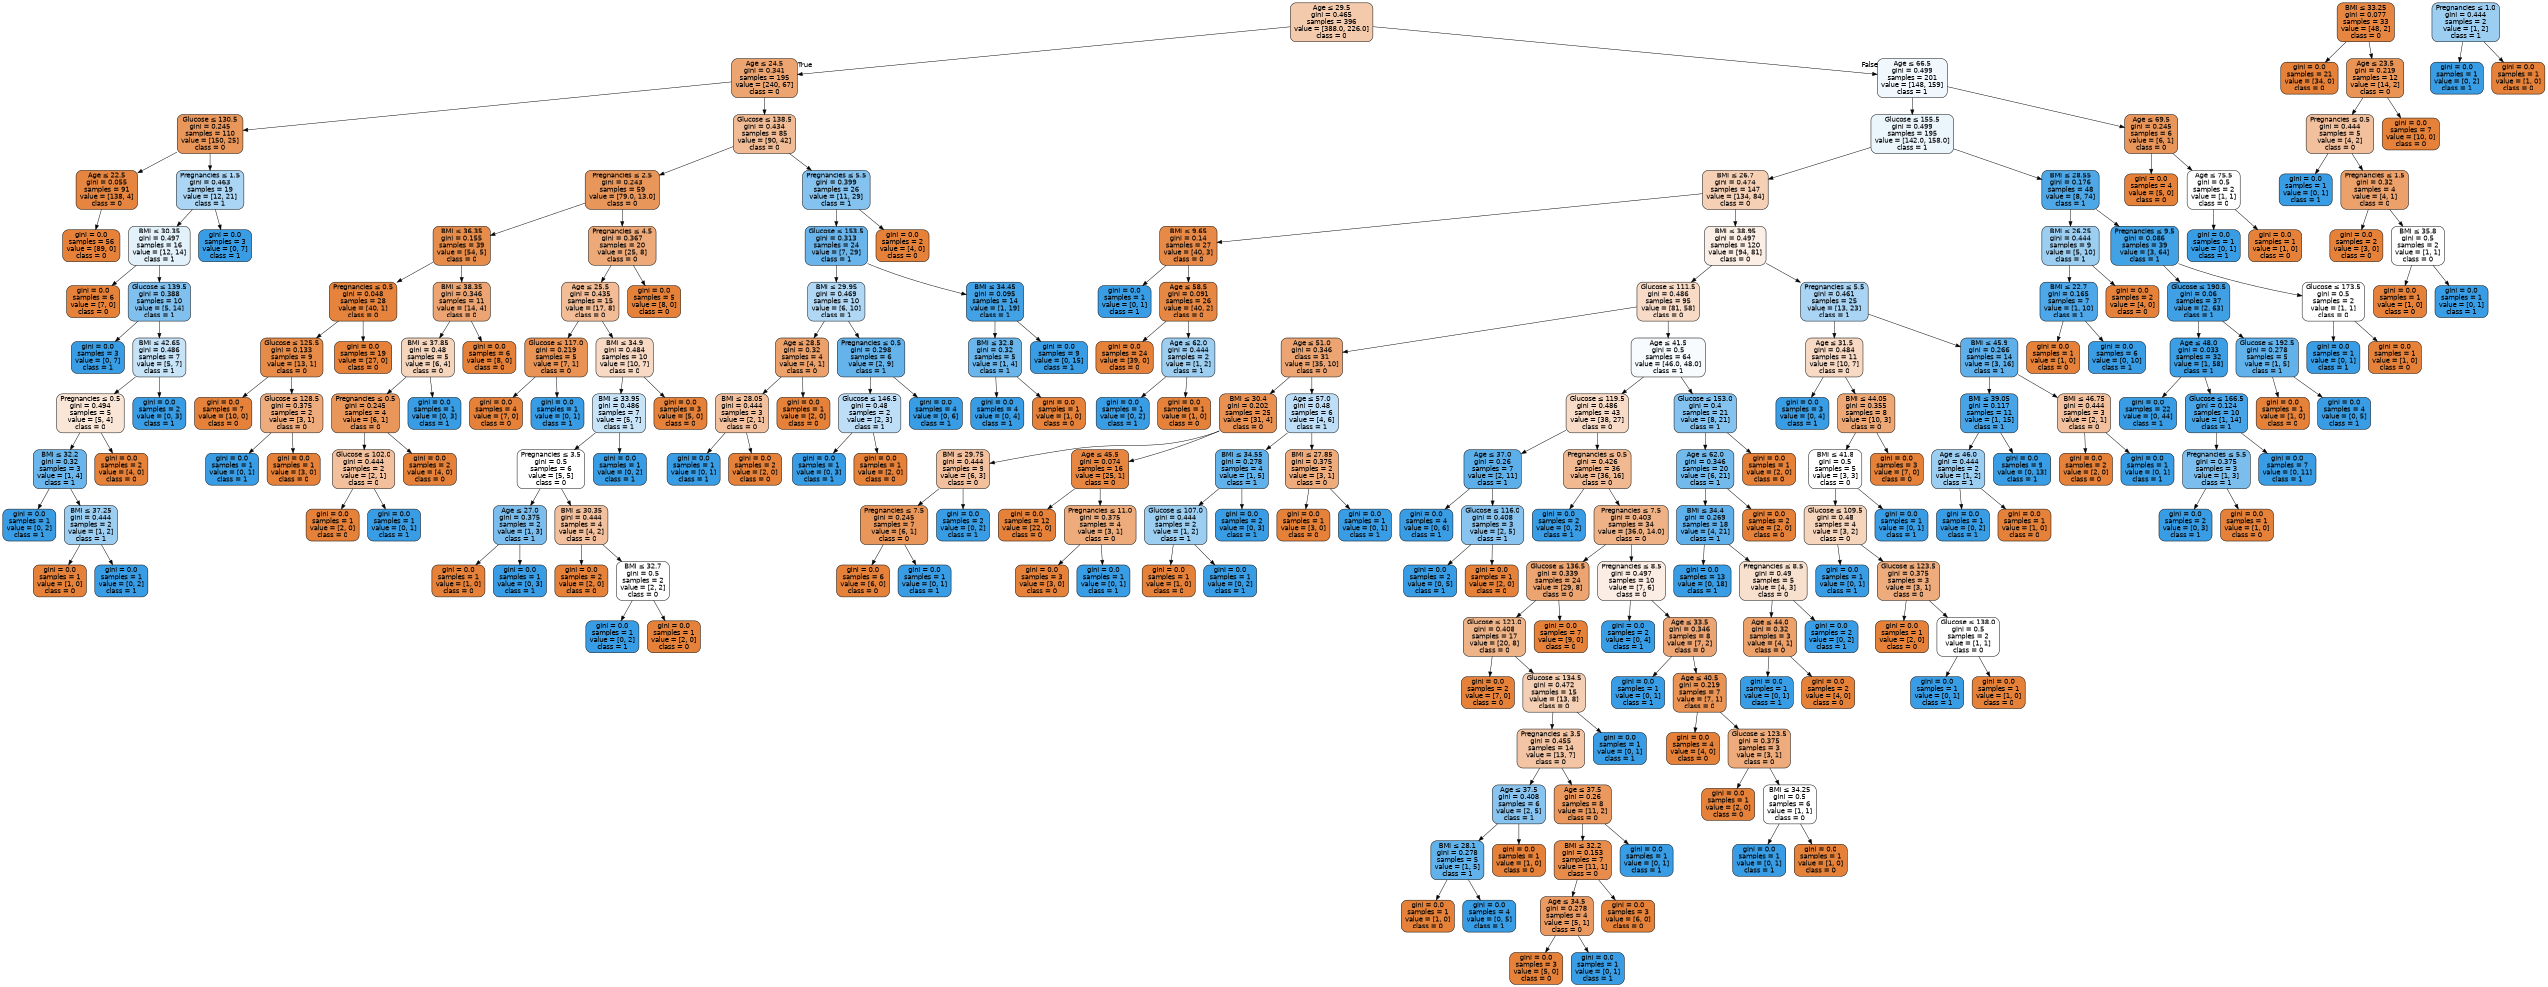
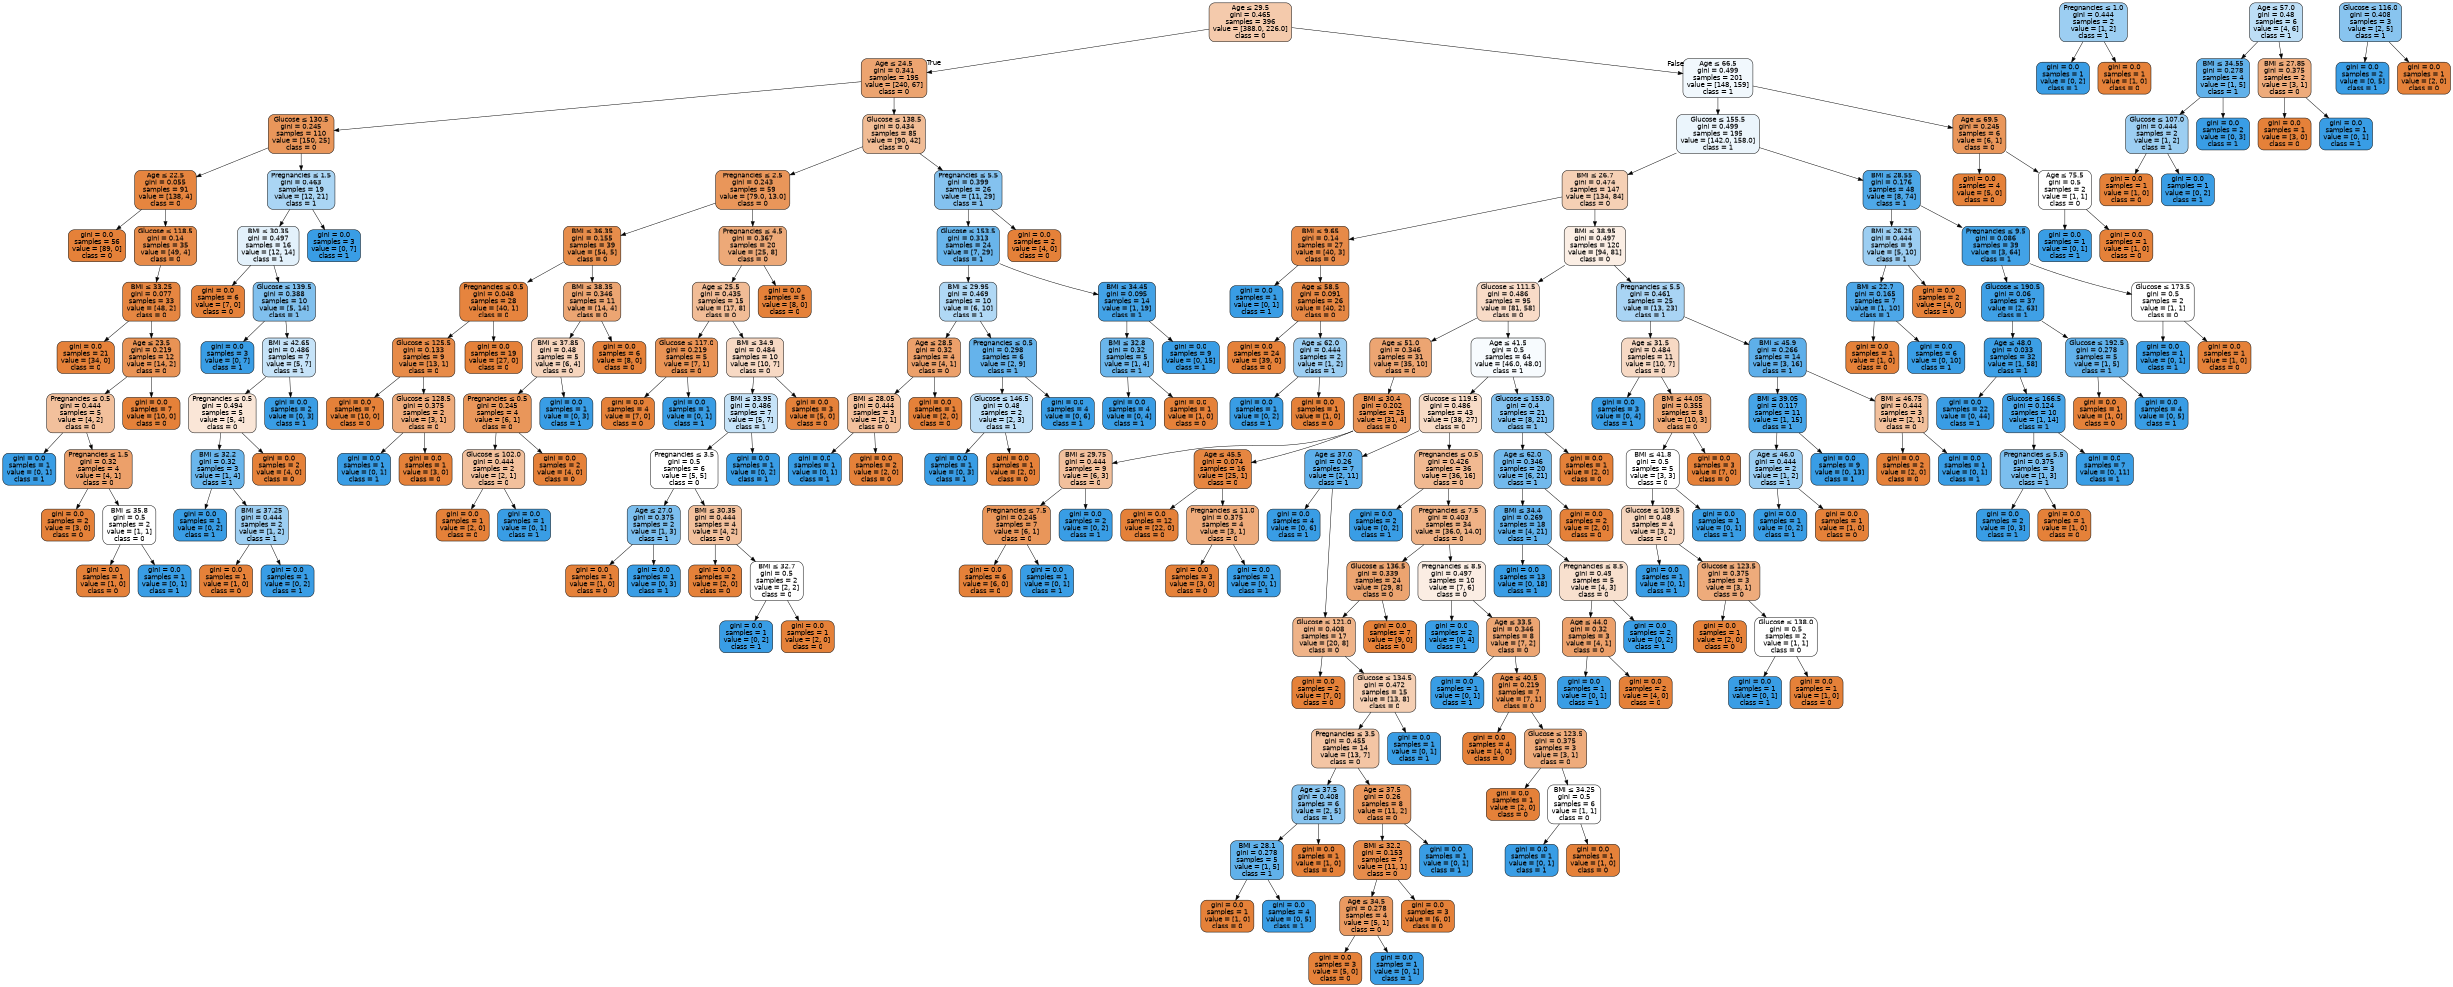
node "Glucose ≤ 118.5": added
node "Age ≤ 51.0": text "class = 31" -> "samples = 31"
edge "Age ≤ 51.0" -> "Age ≤ 57.0": removed
edge "Age ≤ 37.0" -> "Glucose ≤ 116.0": now "Age ≤ 37.0" -> "Glucose ≤ 121.0"
